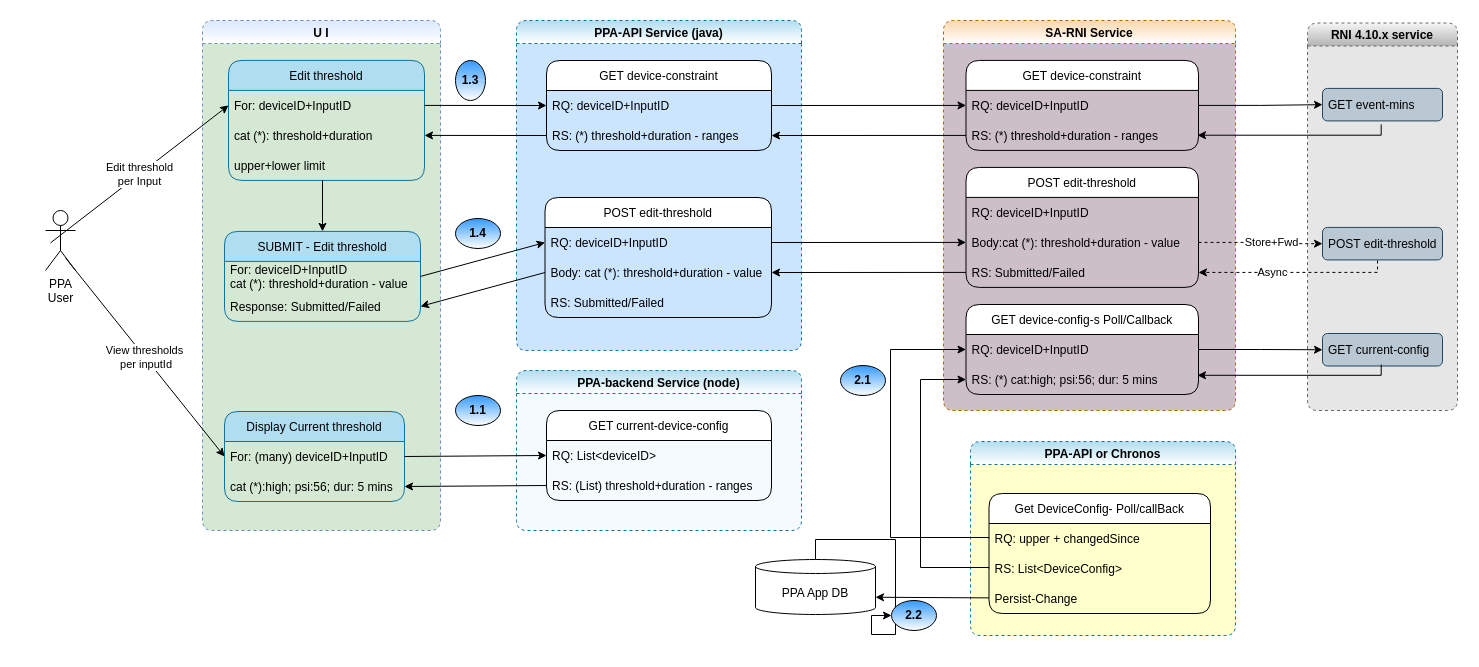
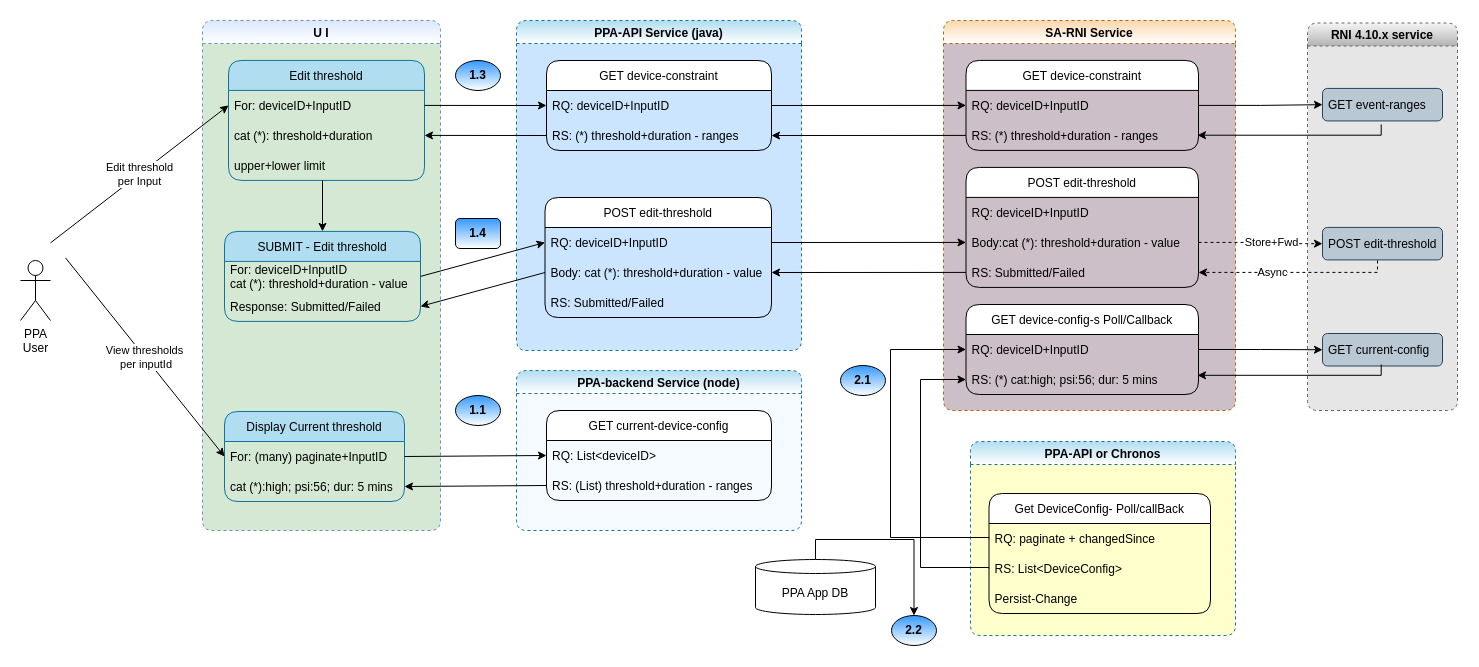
node "1.3": size 30x40 -> 45x30
node "GET event-mins": label "GET event-mins" -> "GET event-ranges"
node "1.4": shape ellipse -> rounded rectangle
node "PPA User": moved (61, 241) -> (36, 291)
node "For: (many) deviceID+InputID": label "For: (many) deviceID+InputID" -> "For: (many) paginate+InputID"
node "RQ: upper + changedSince": label "RQ: upper + changedSince" -> "RQ: paginate + changedSince"
edge "Persist-Change" -> "PPA App DB": removed
node "2.2": moved (914, 616) -> (914, 631)
